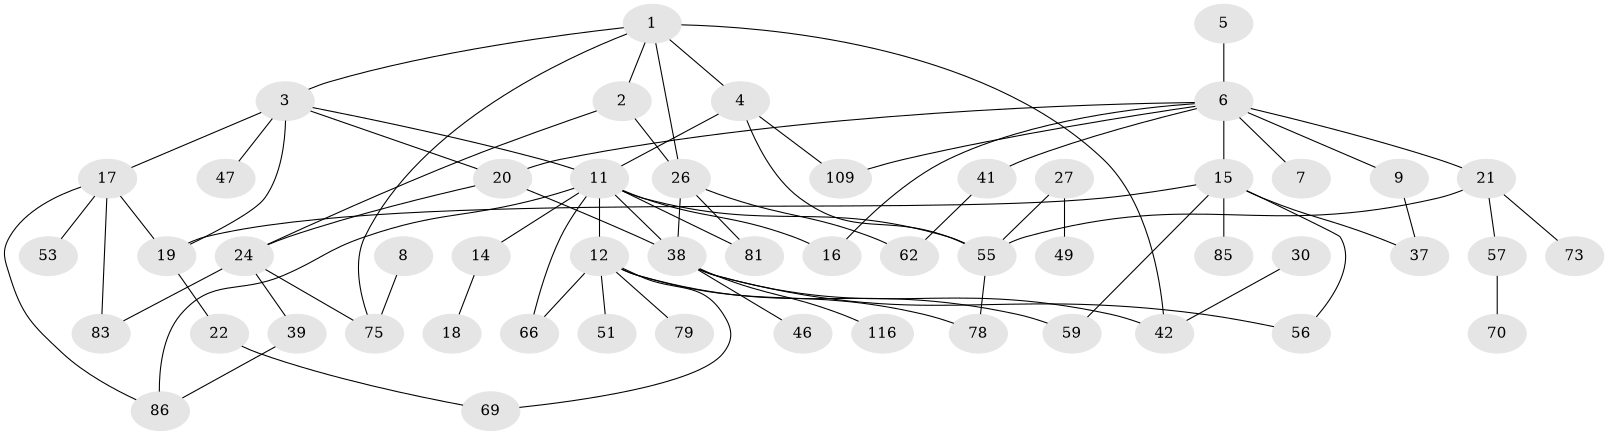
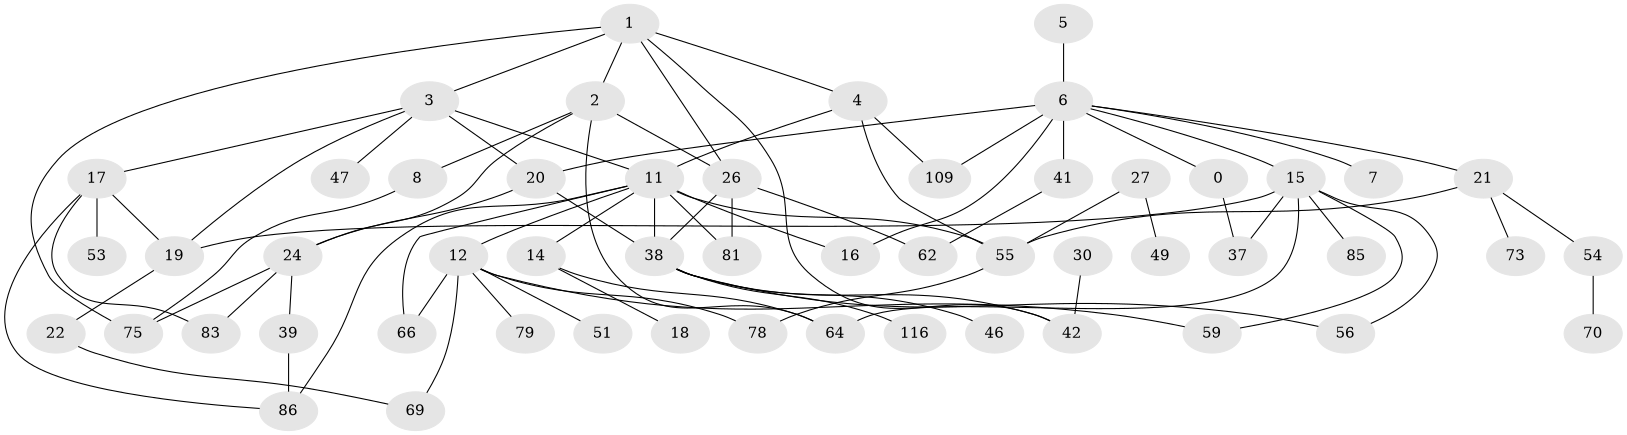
edge "2" -- "8": added
node "9": label "9" -> "0"
node "57": label "57" -> "54"
node "64": added
